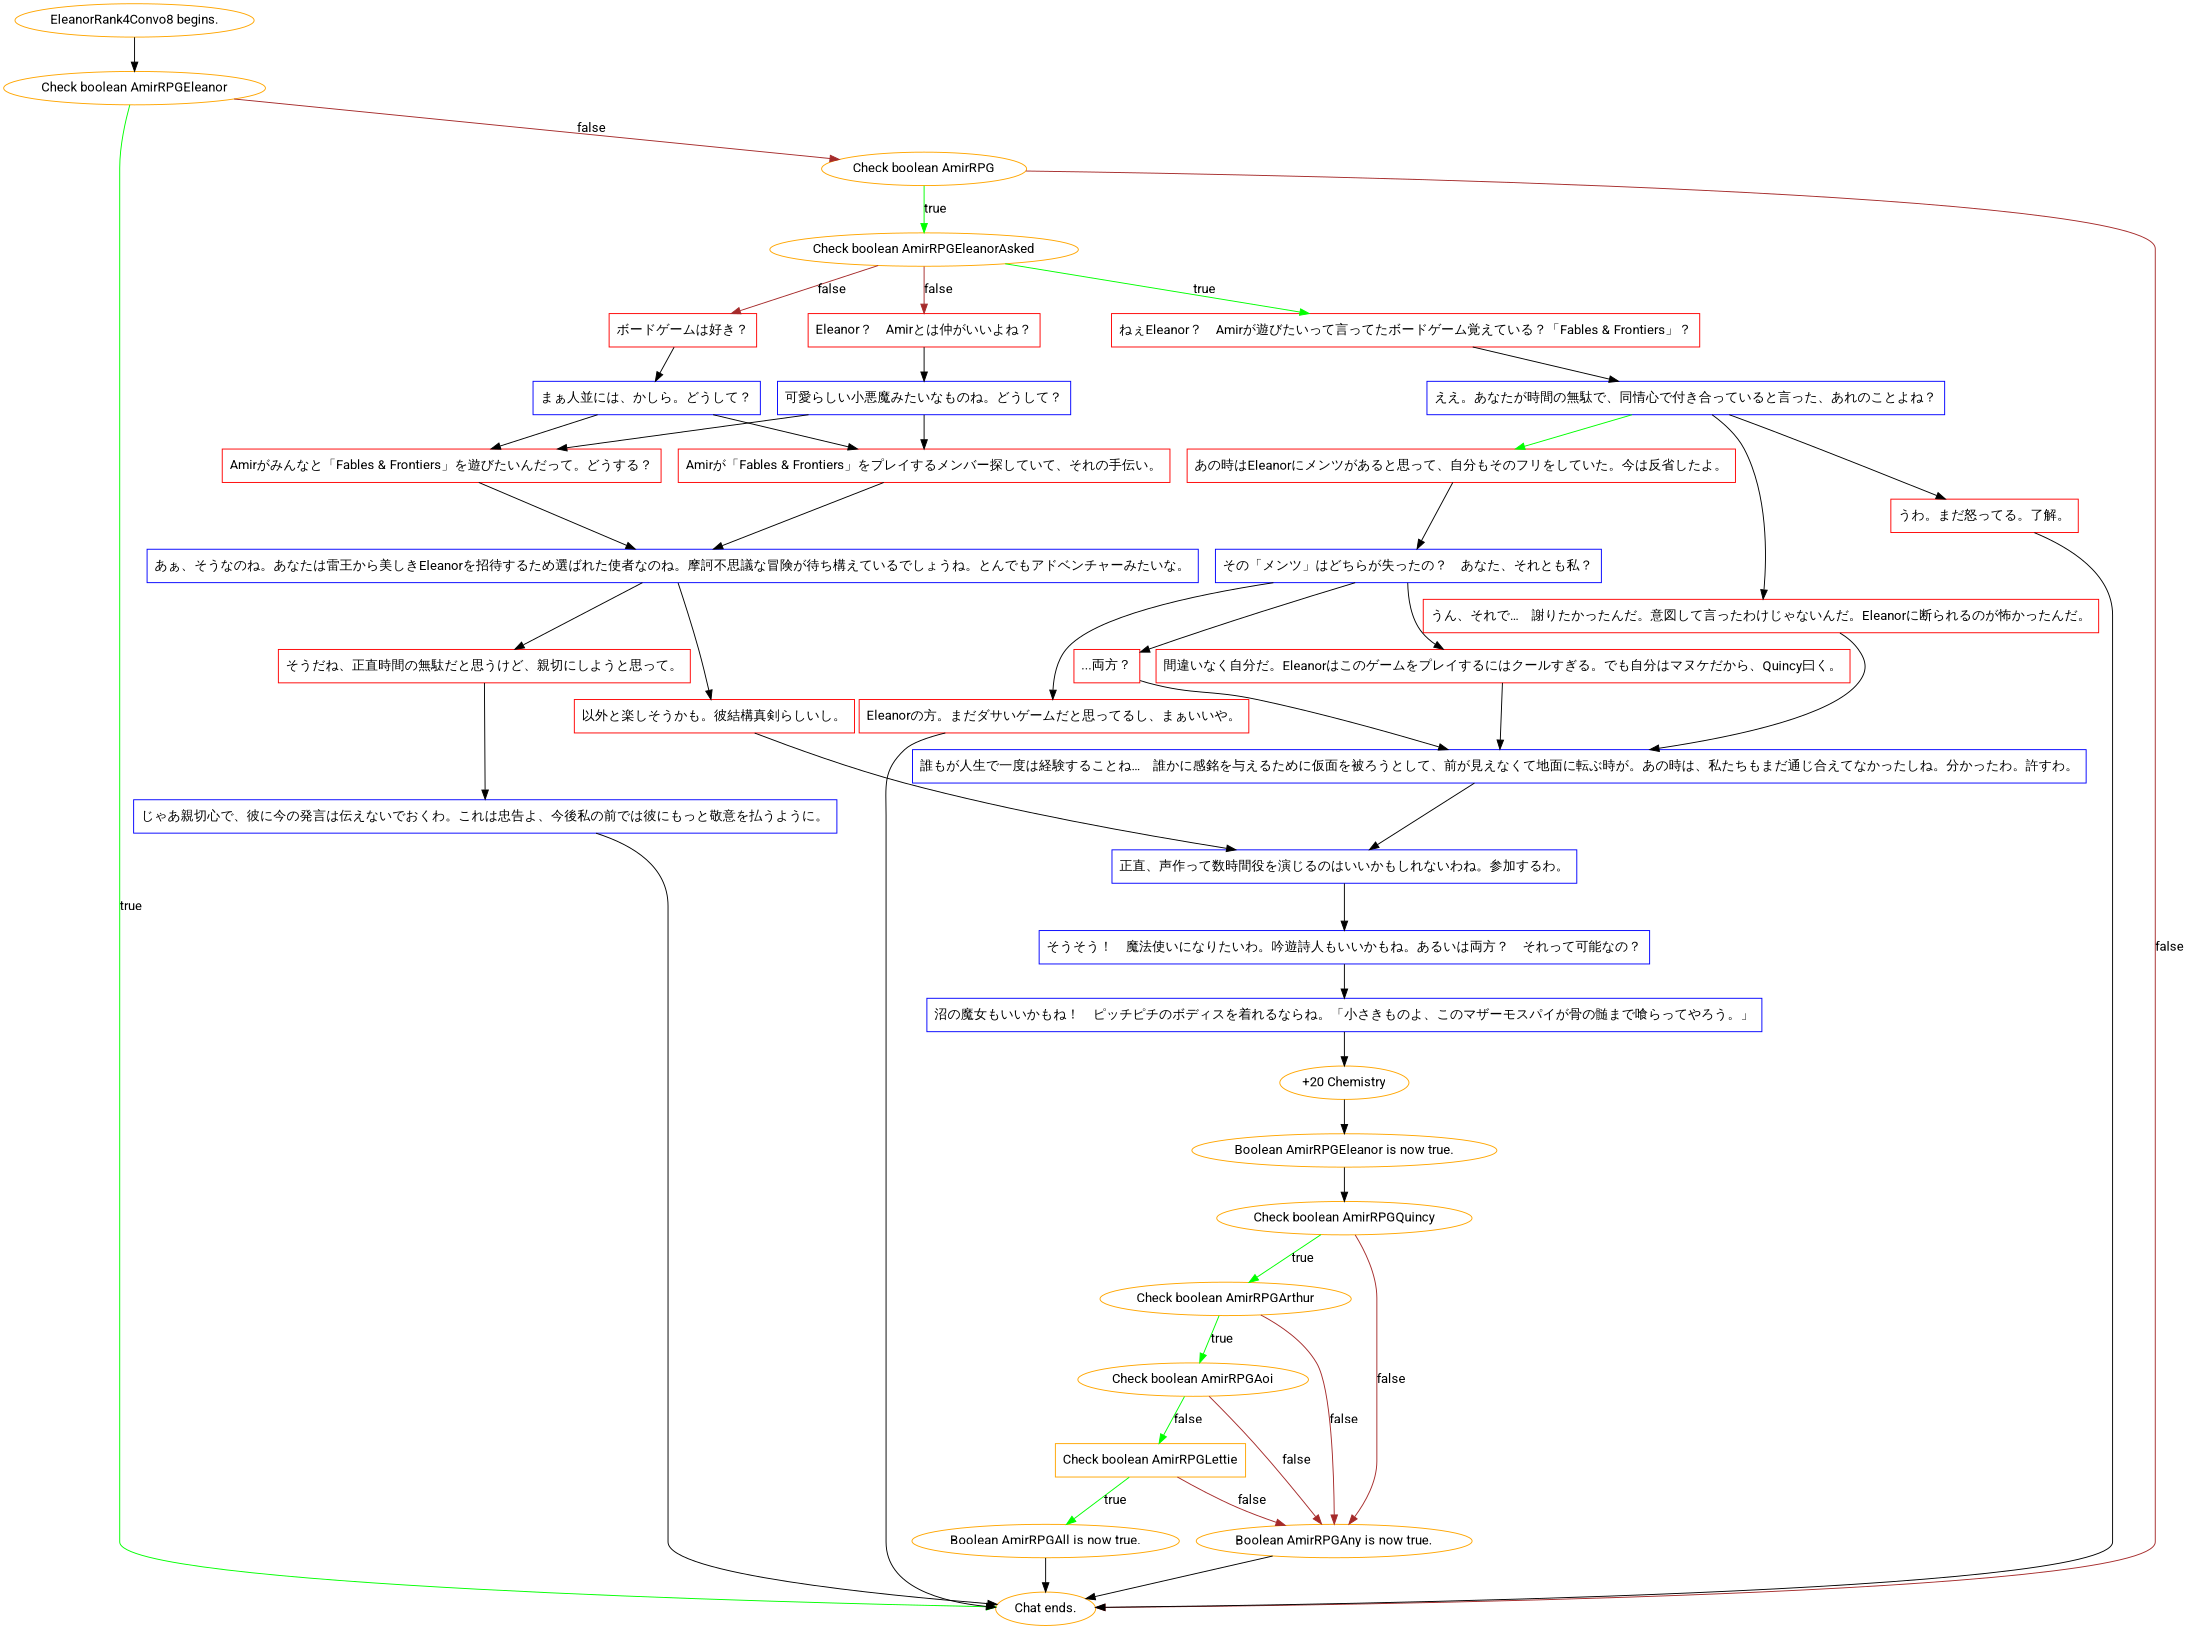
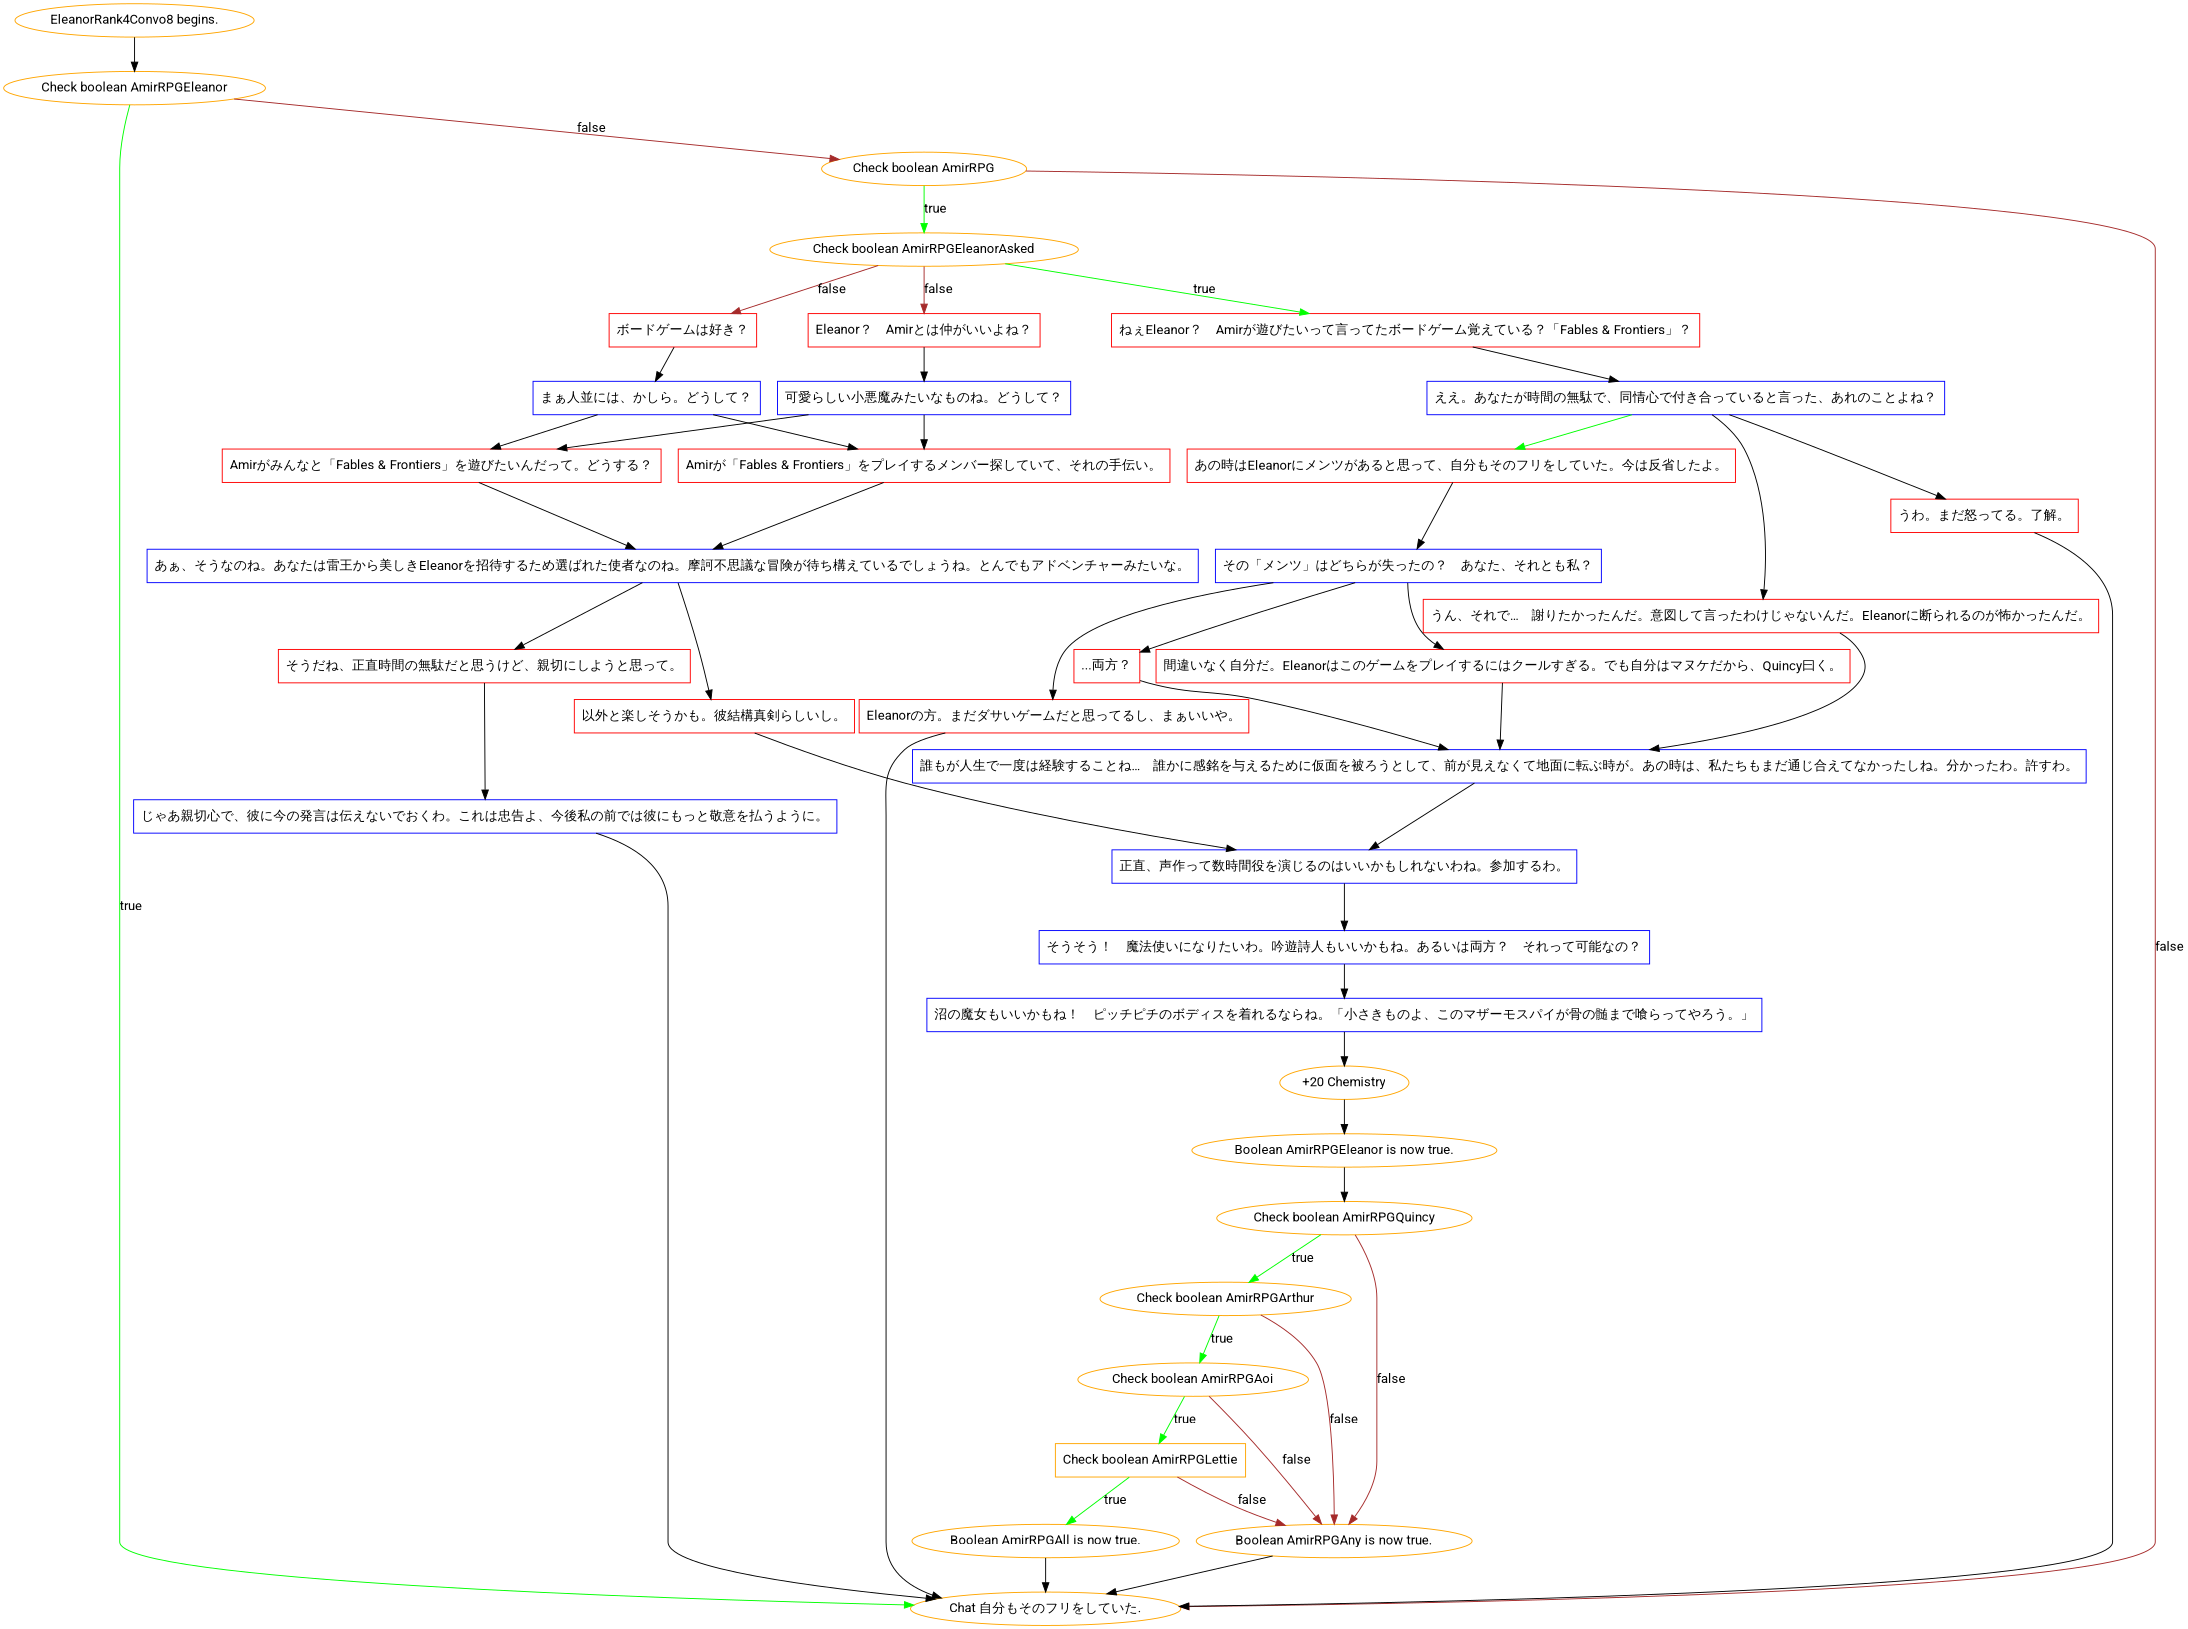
edge "Check boolean AmirRPGAoi" -> "Check boolean AmirRPGLettie": label "false" -> "true"
node "Chat ends.": label "Chat ends." -> "Chat 自分もそのフリをしていた."
